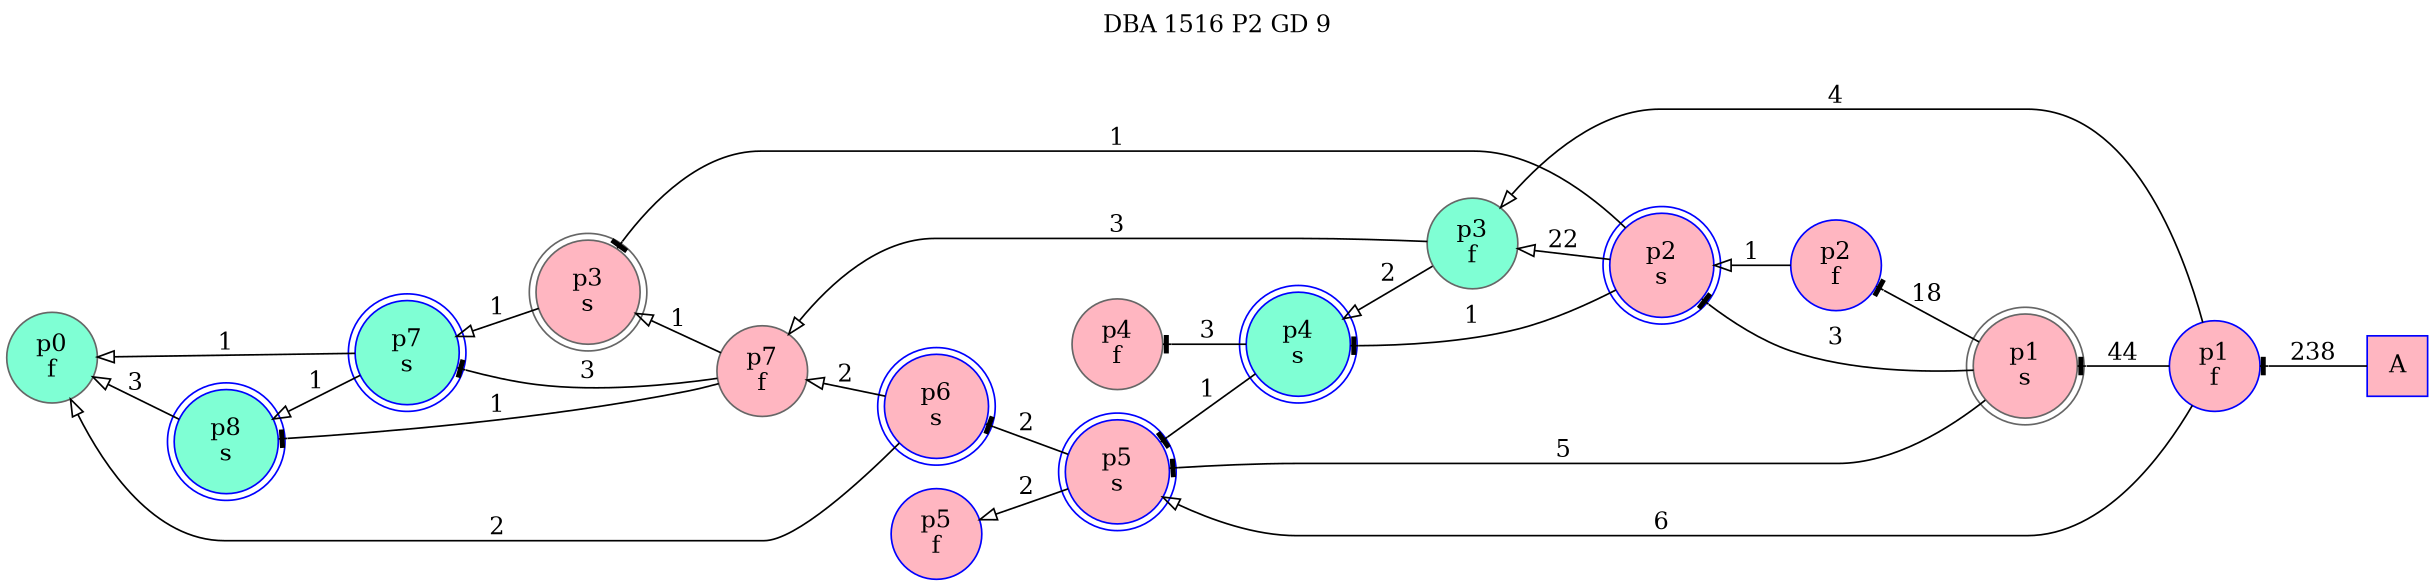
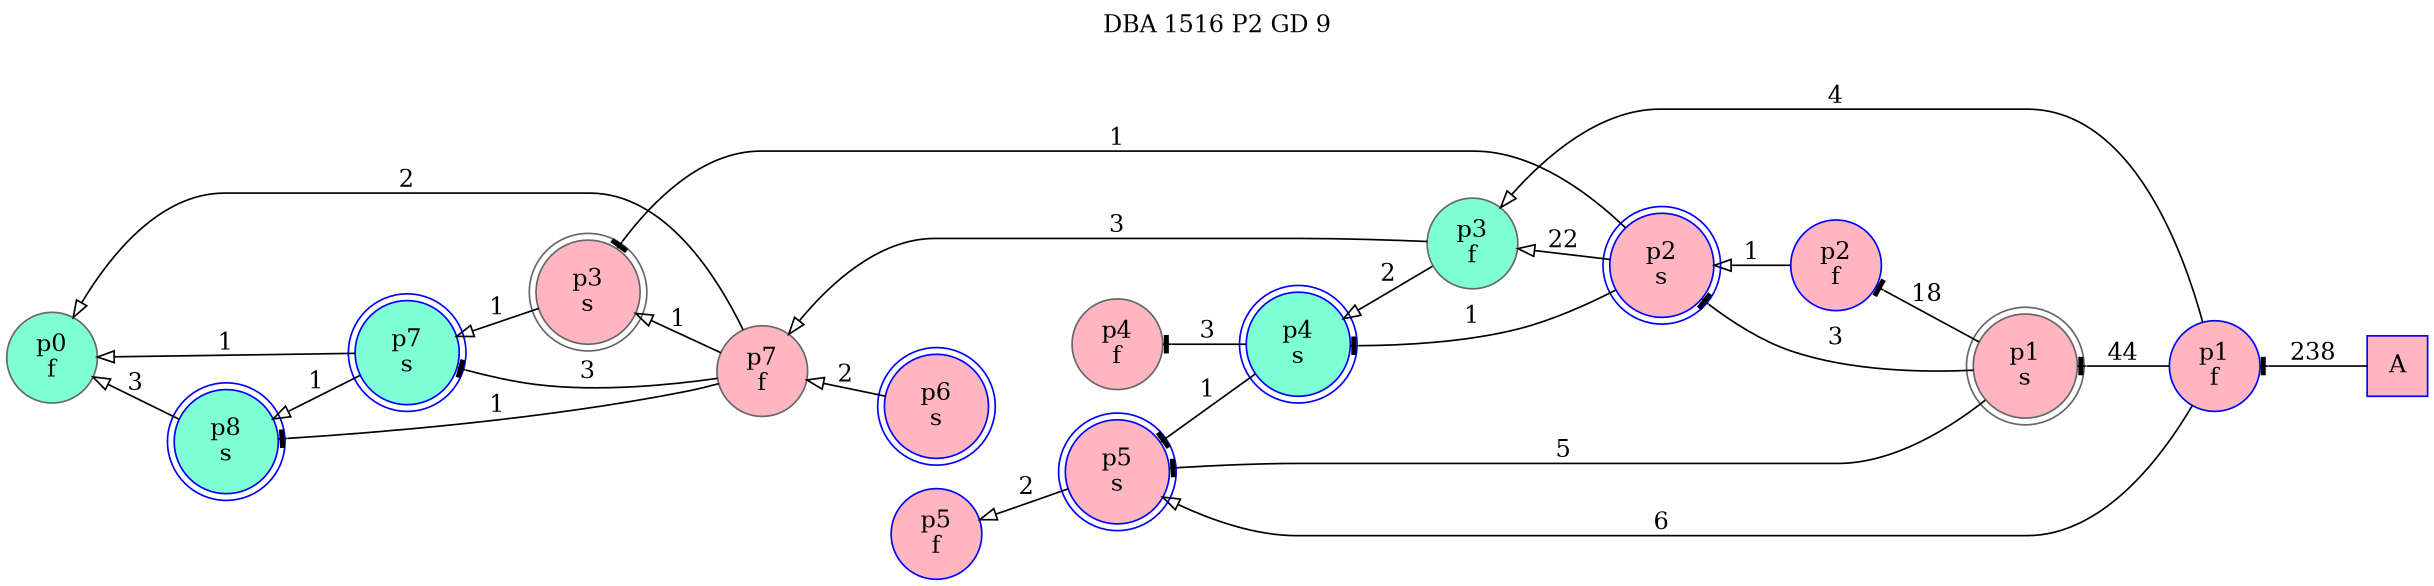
edge "p5 s" -> "p6 s": removed, label "2"
edge "p6 s" -> "p0 f": now "p7 f" -> "p0 f"
